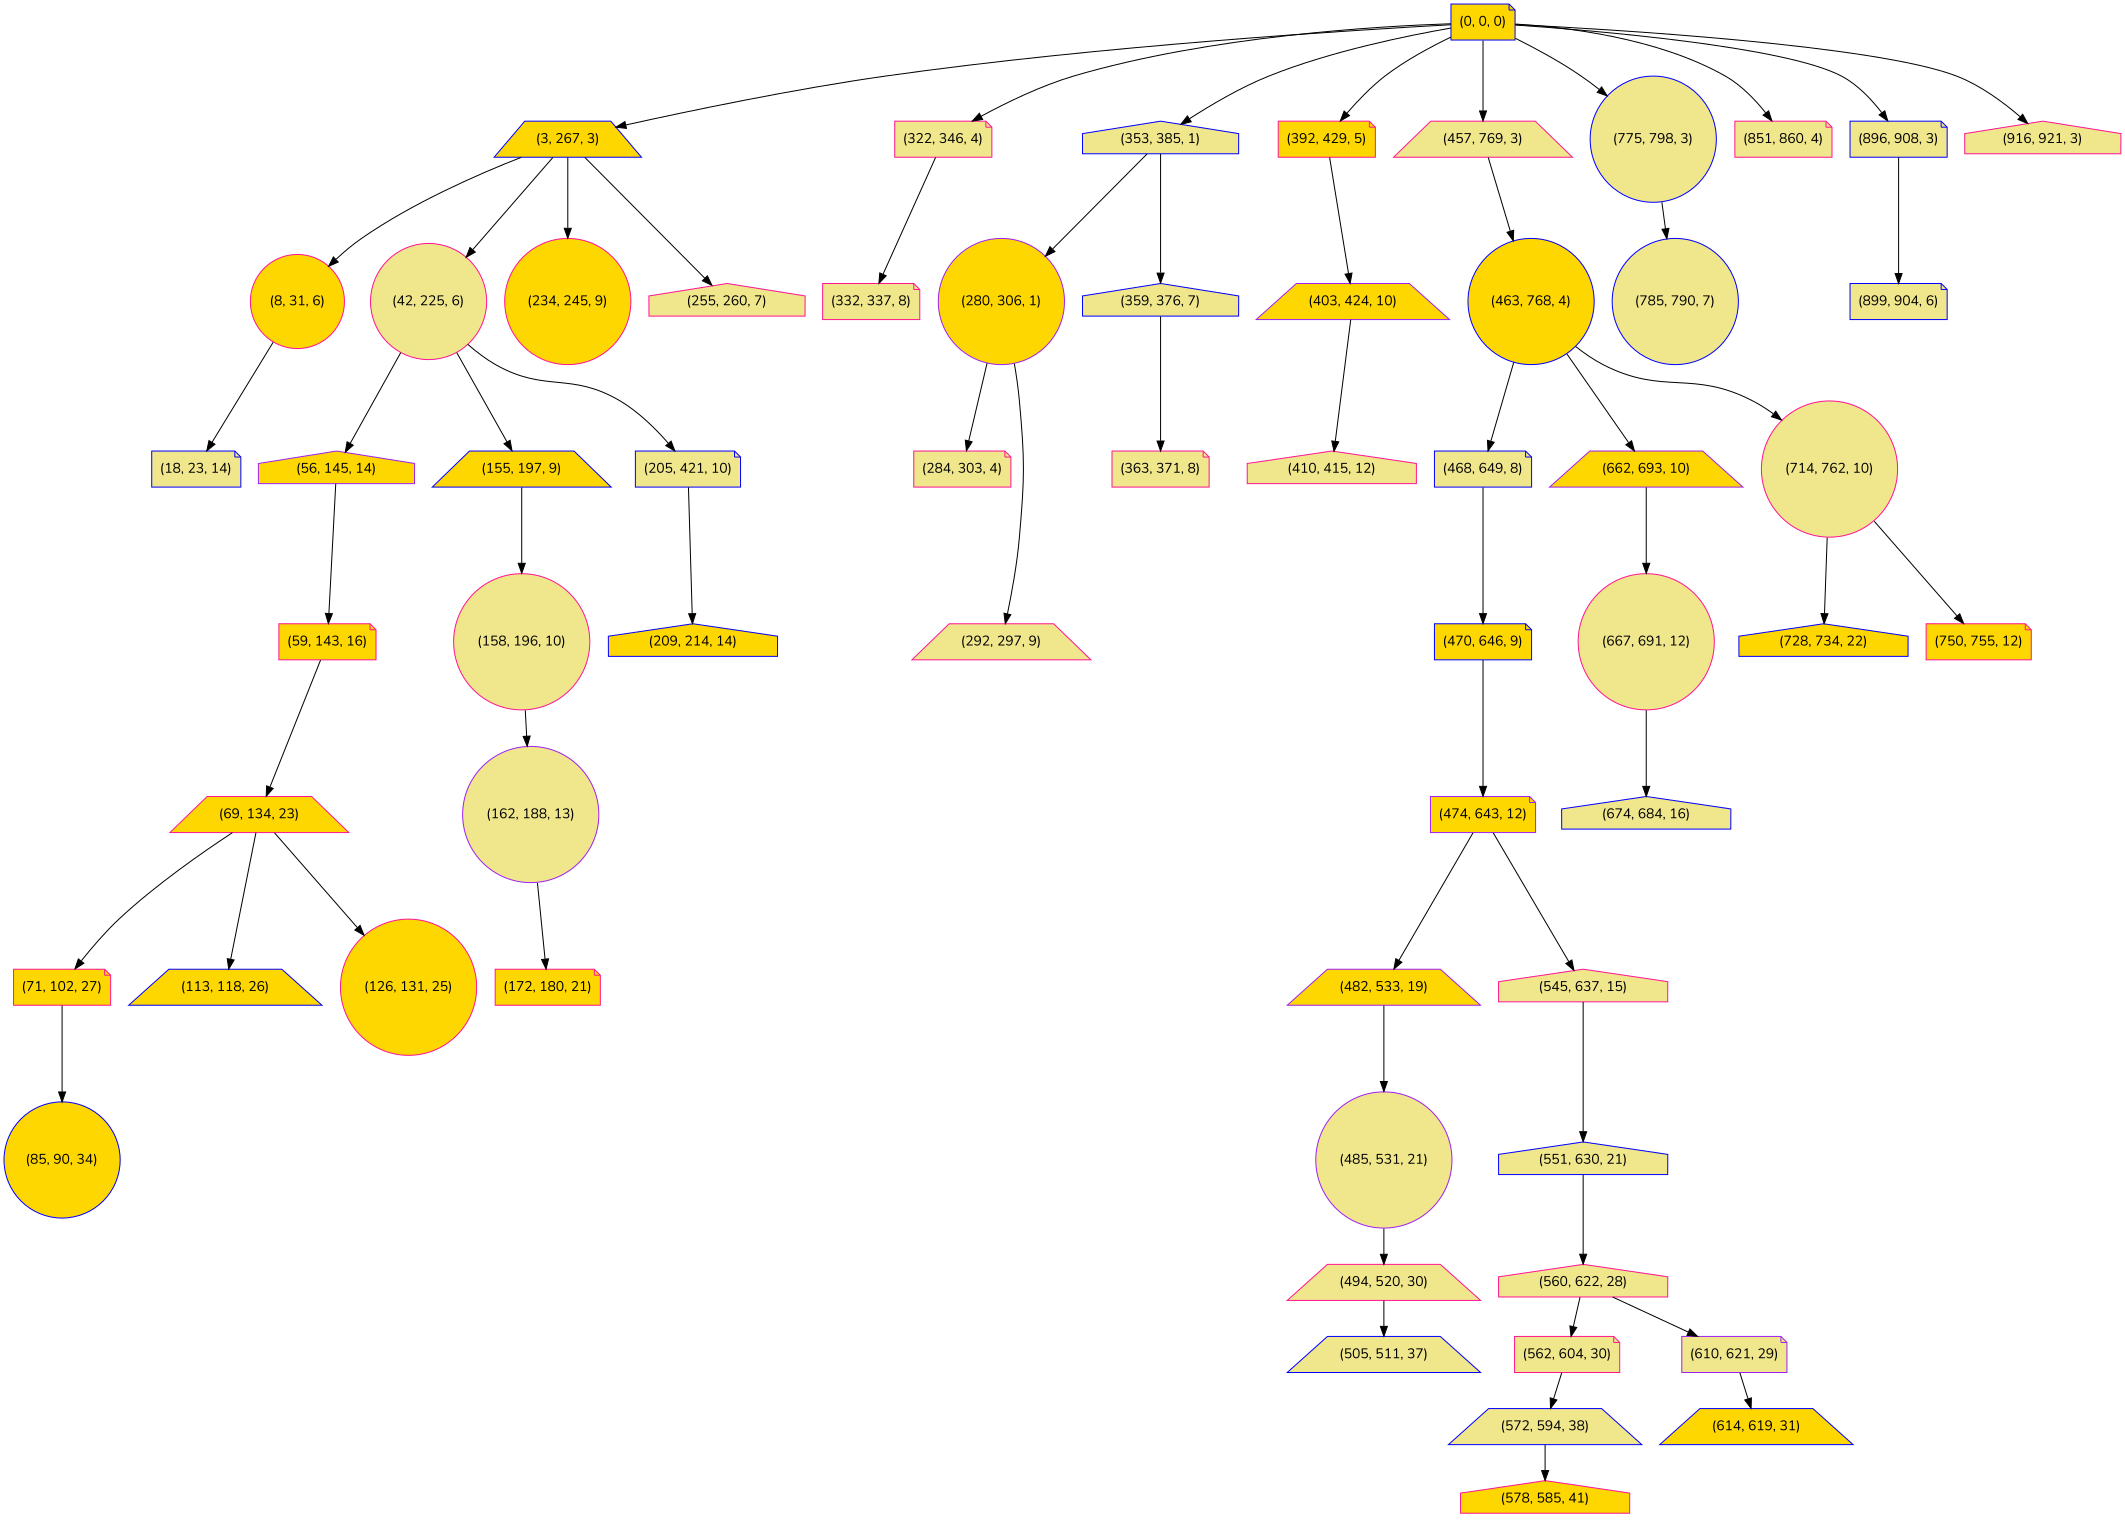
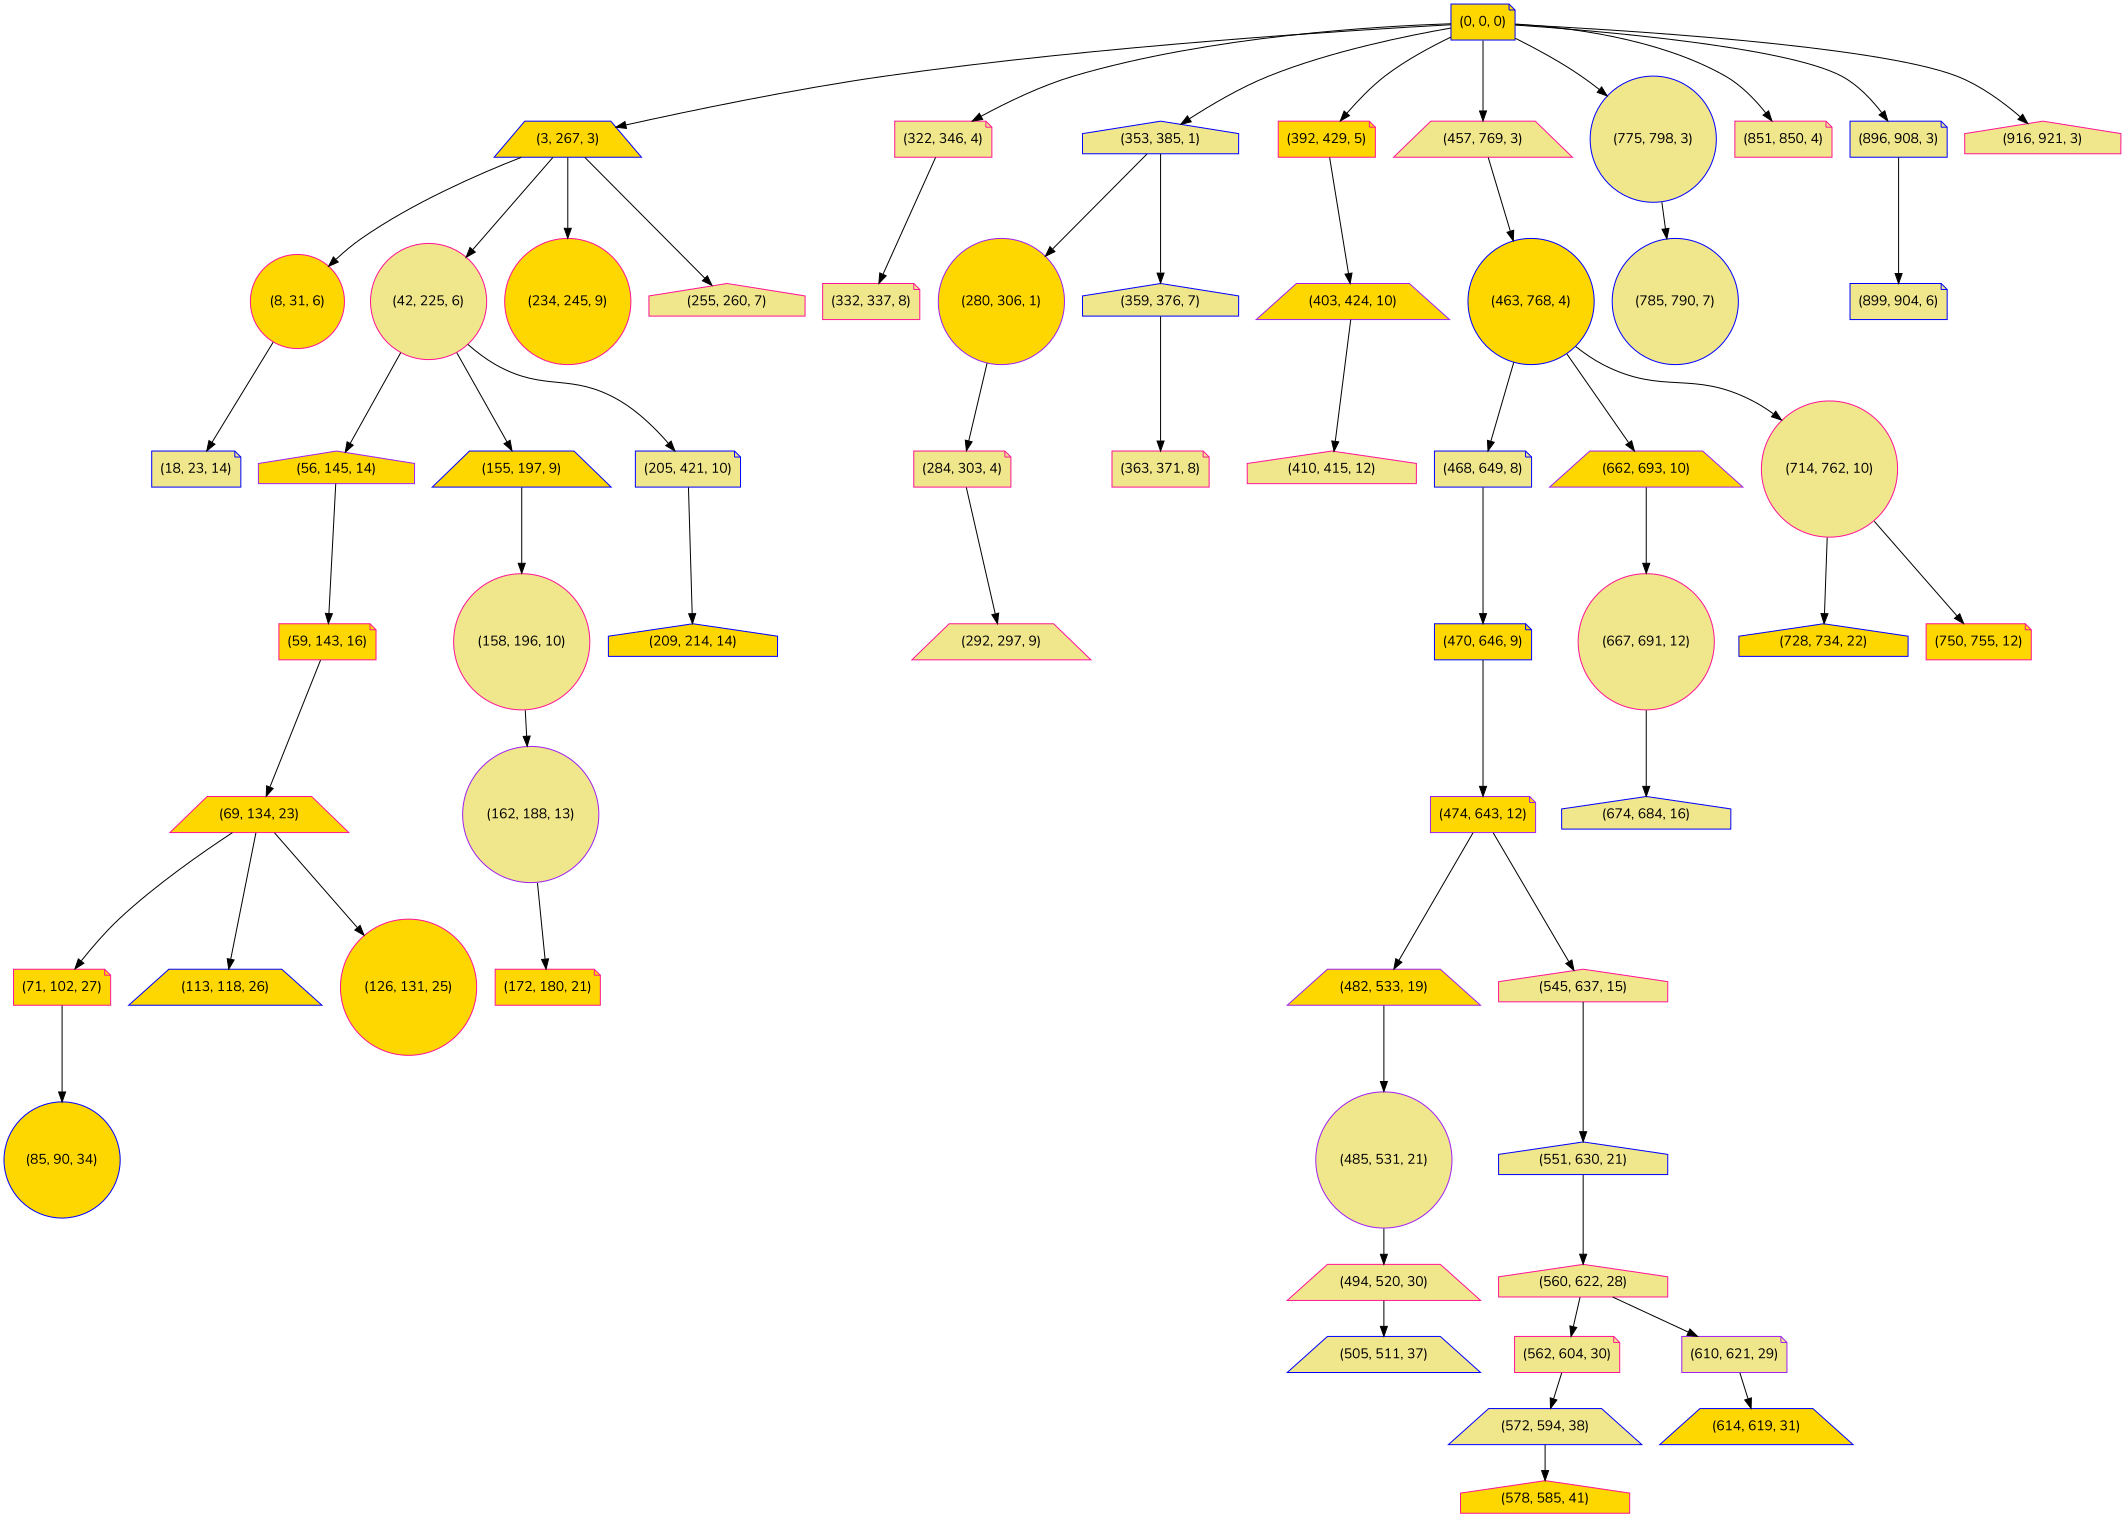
node "(851, 860, 4)": label "(851, 860, 4)" -> "(851, 850, 4)"
edge "(280, 306, 1)" -> "(292, 297, 9)": now "(284, 303, 4)" -> "(292, 297, 9)"
